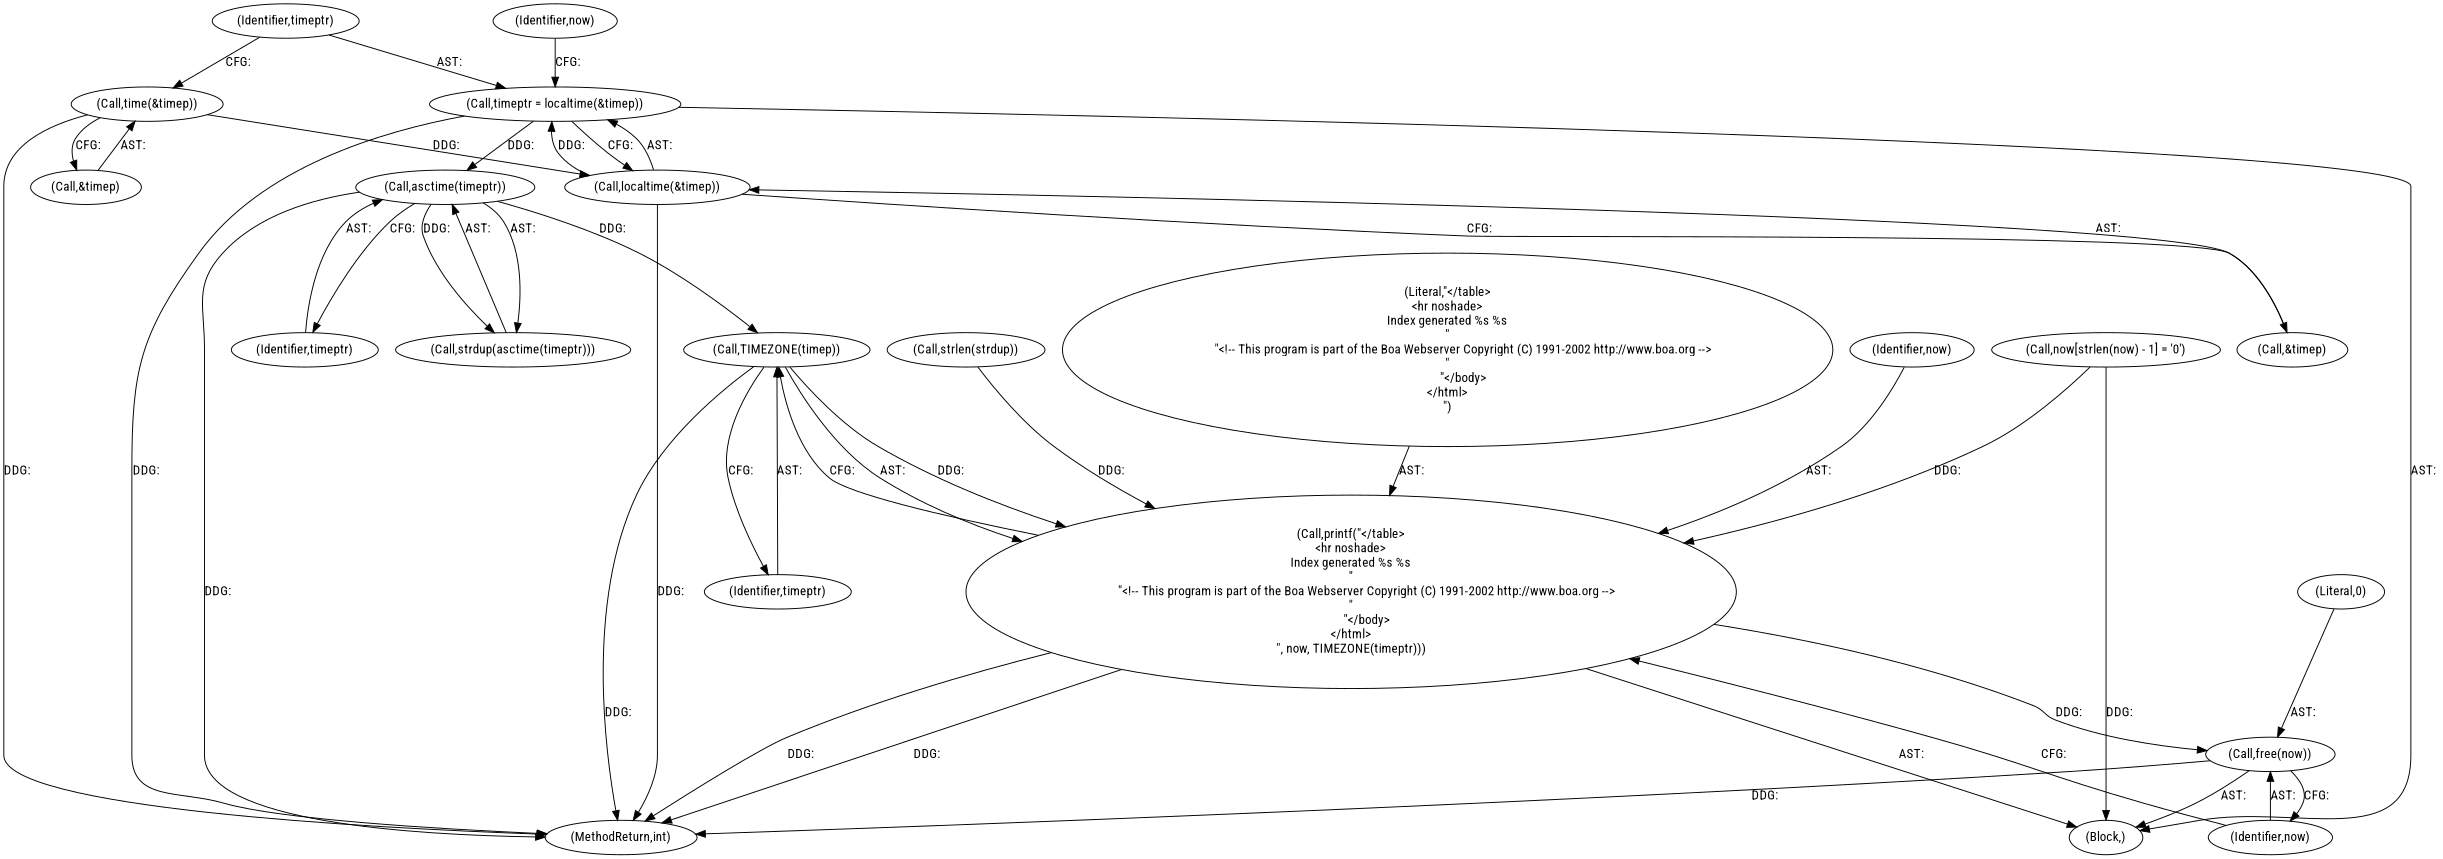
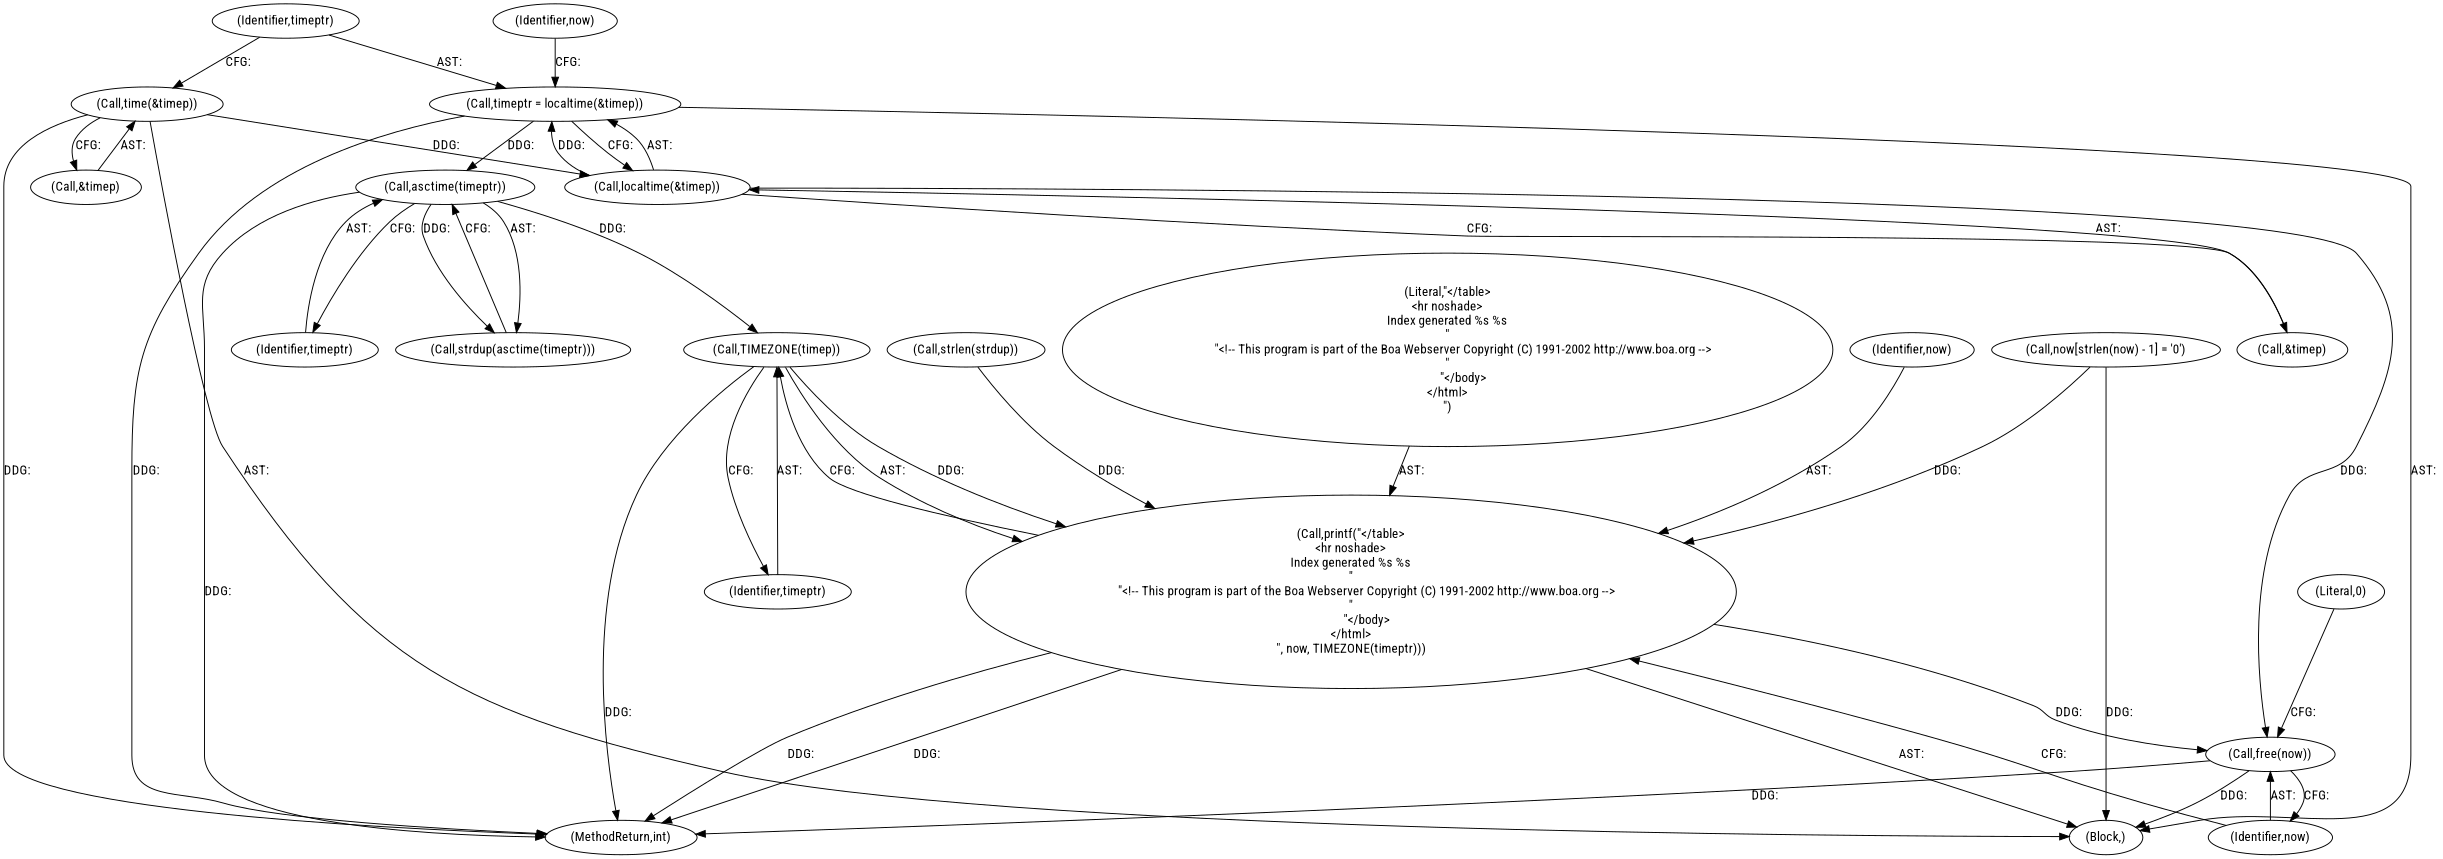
edge "(Call,strdup(asctime(timeptr)))" -> "(Call,asctime(timeptr))": label "AST: " -> "CFG: "
edge "(Call,localtime(&timep))" -> "(MethodReturn,int)": now "(Call,localtime(&timep))" -> "(Call,free(now))"
edge "(Literal,0)" -> "(Call,free(now))": label "AST: " -> "CFG: "
edge "(Call,free(now))" -> "(Block,)": label "AST: " -> "DDG: "
edge "(Call,time(&timep))" -> "(Block,)": added, label "AST:"
